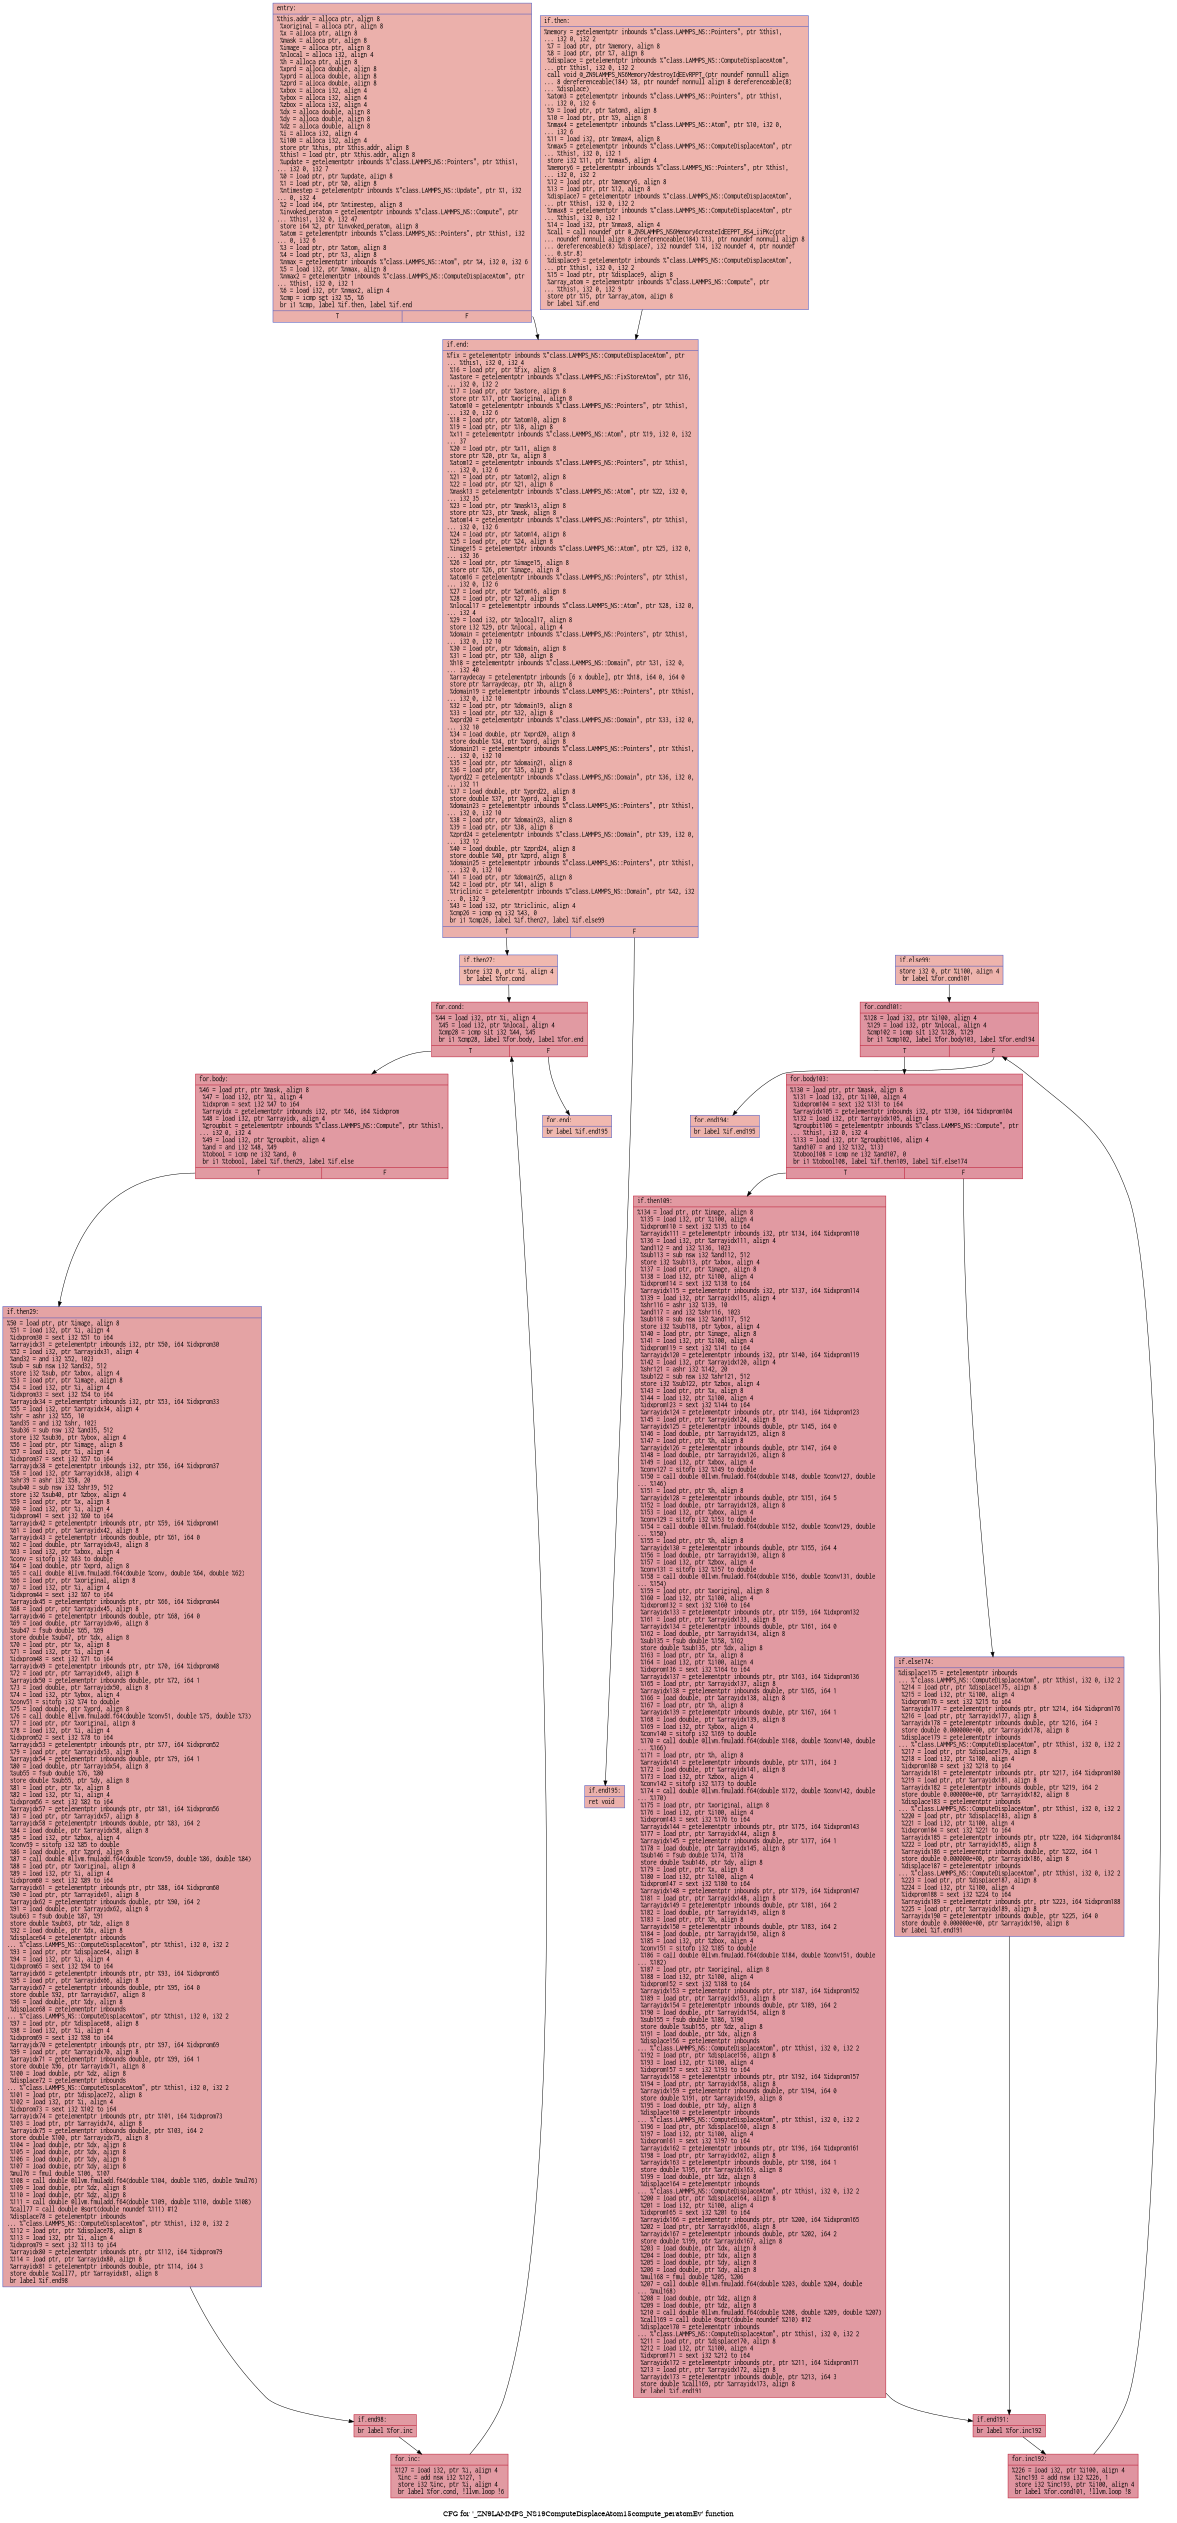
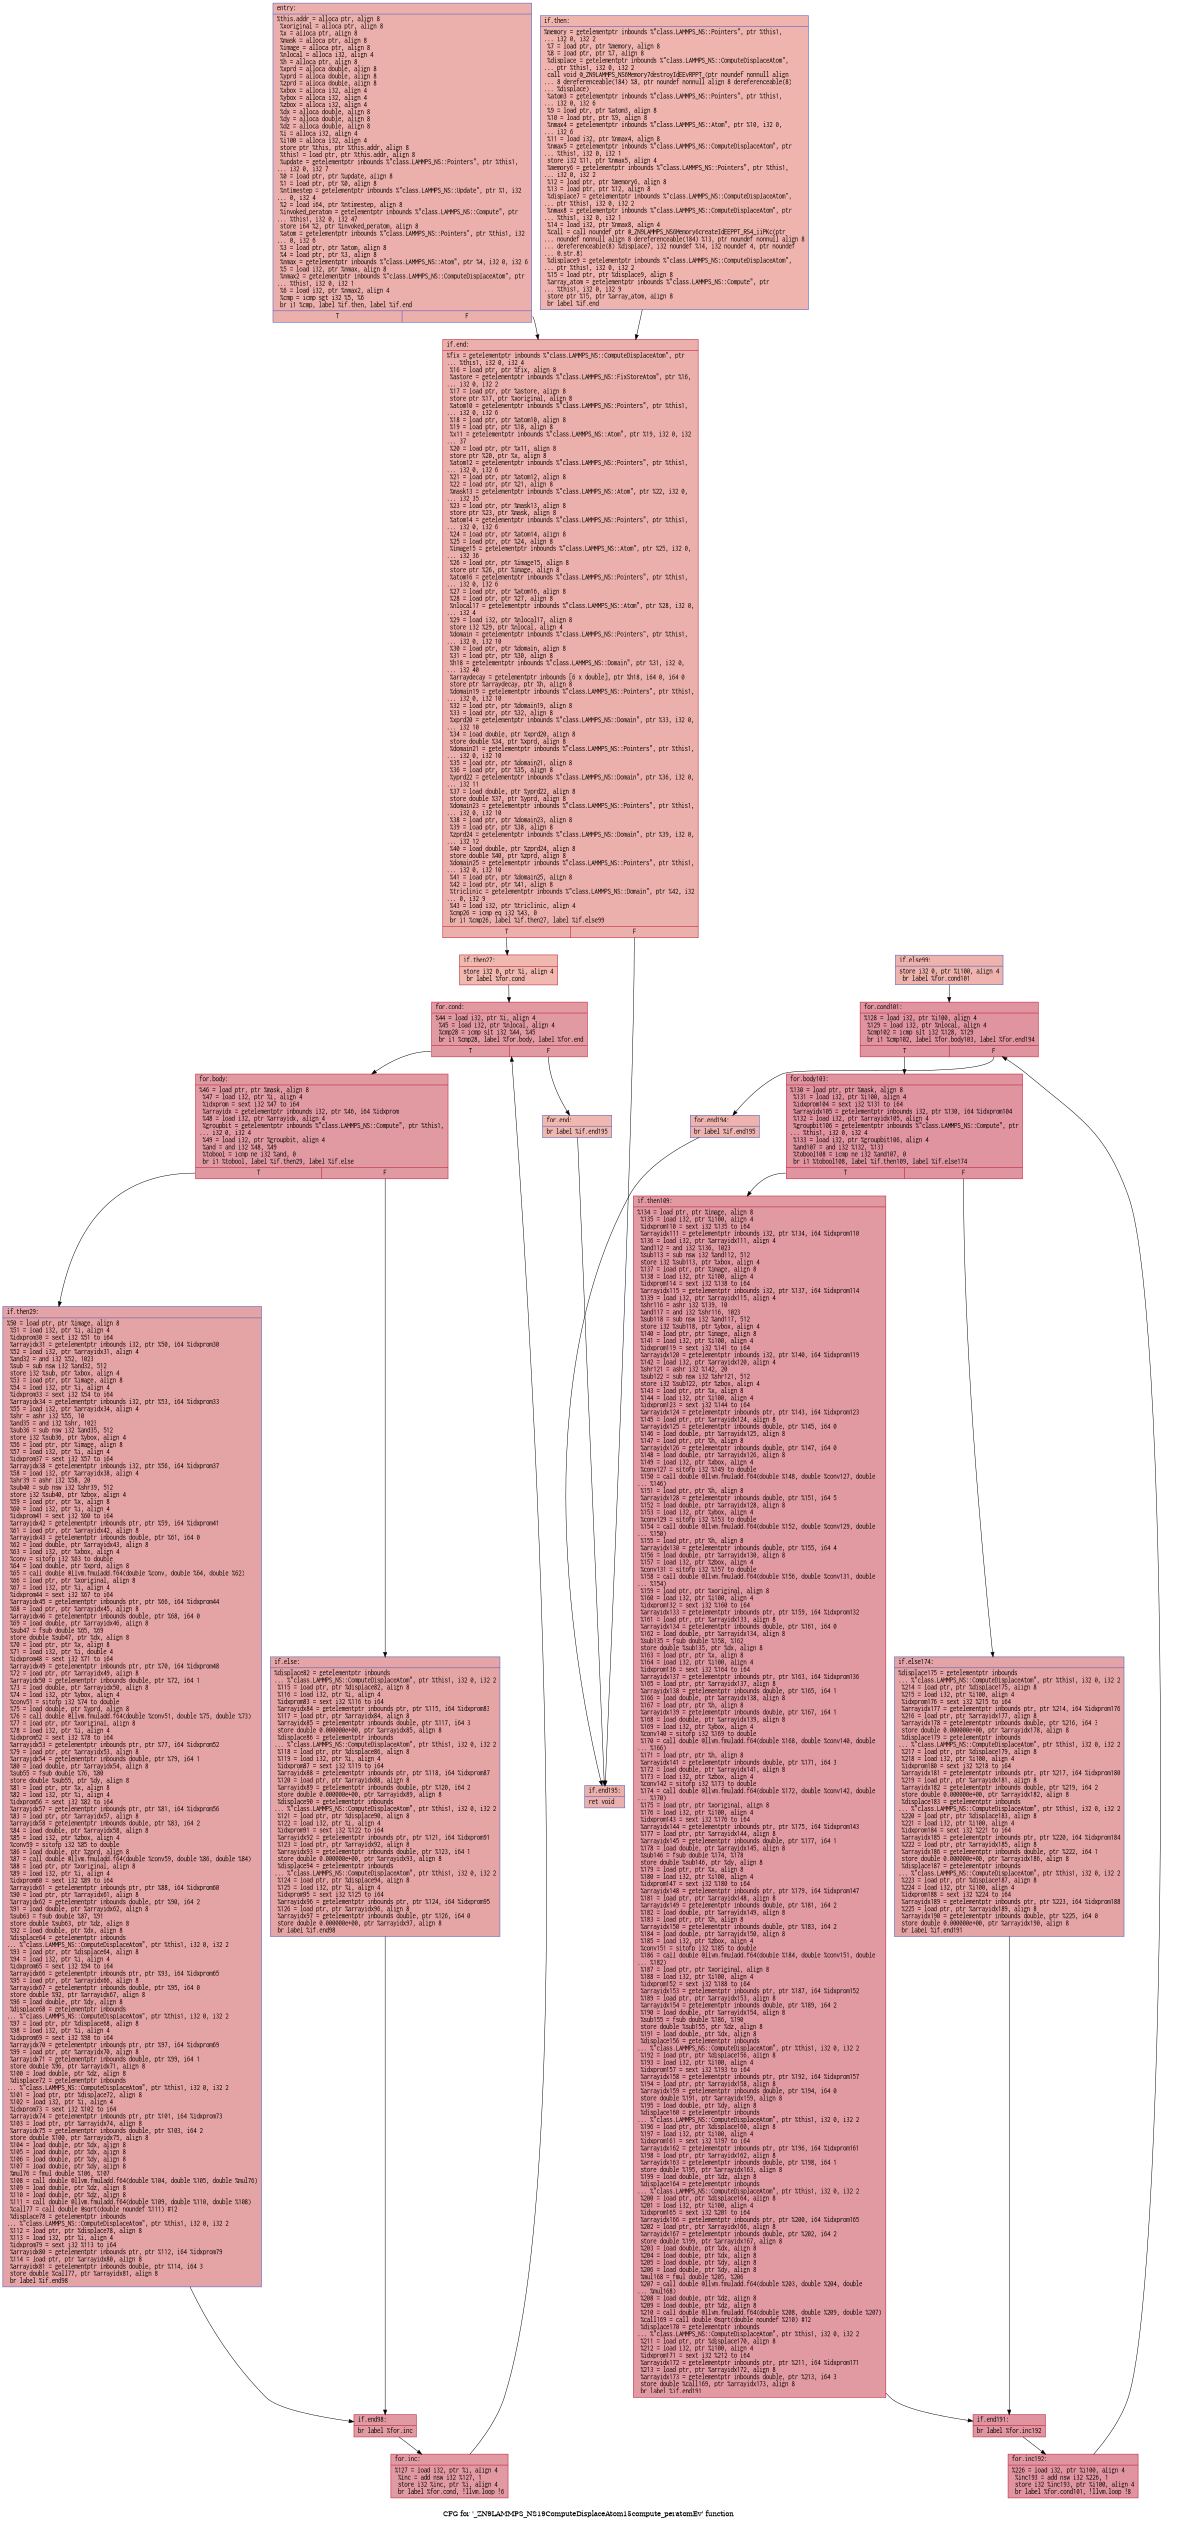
node "if.end:": color #3d50c3ff -> #b70d28ff
node "if.then27:": color #3d50c3ff -> #b70d28ff
edge "for.end194:" -> "if.end195:": added
edge "for.end:" -> "if.end195:": added
node "if.then29:": text "%71 = load i32, ptr %i, align 4" -> "%71 = load i32, ptr %i, double 4"
node "if.else:": added
